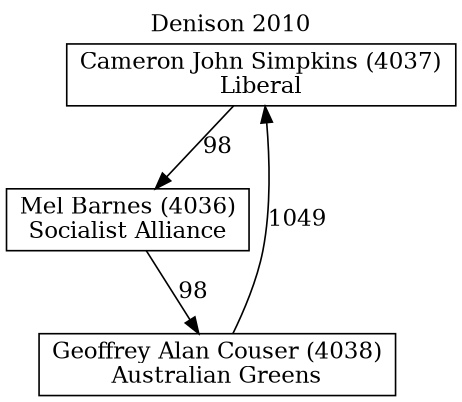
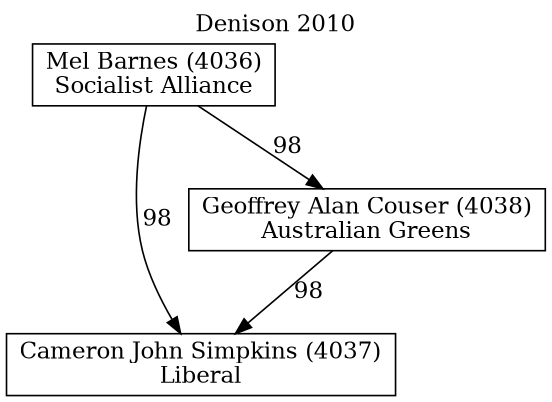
edge "Cameron John Simpkins (4037) Liberal" -> "Mel Barnes (4036) Socialist Alliance": reversed
edge "Geoffrey Alan Couser (4038) Australian Greens" -> "Cameron John Simpkins (4037) Liberal": label "1049" -> "98"
